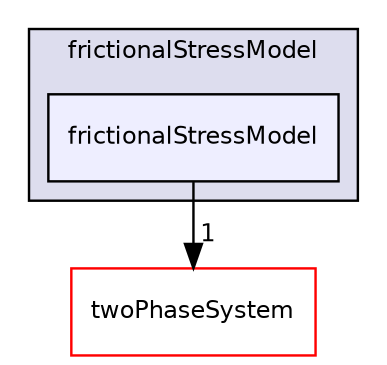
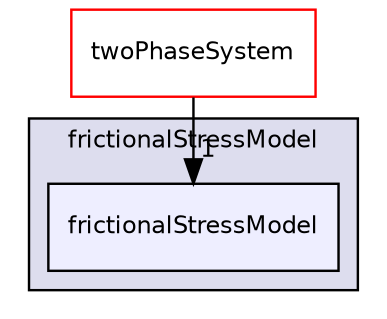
edge "frictionalStressModel" -> "twoPhaseSystem": reversed
